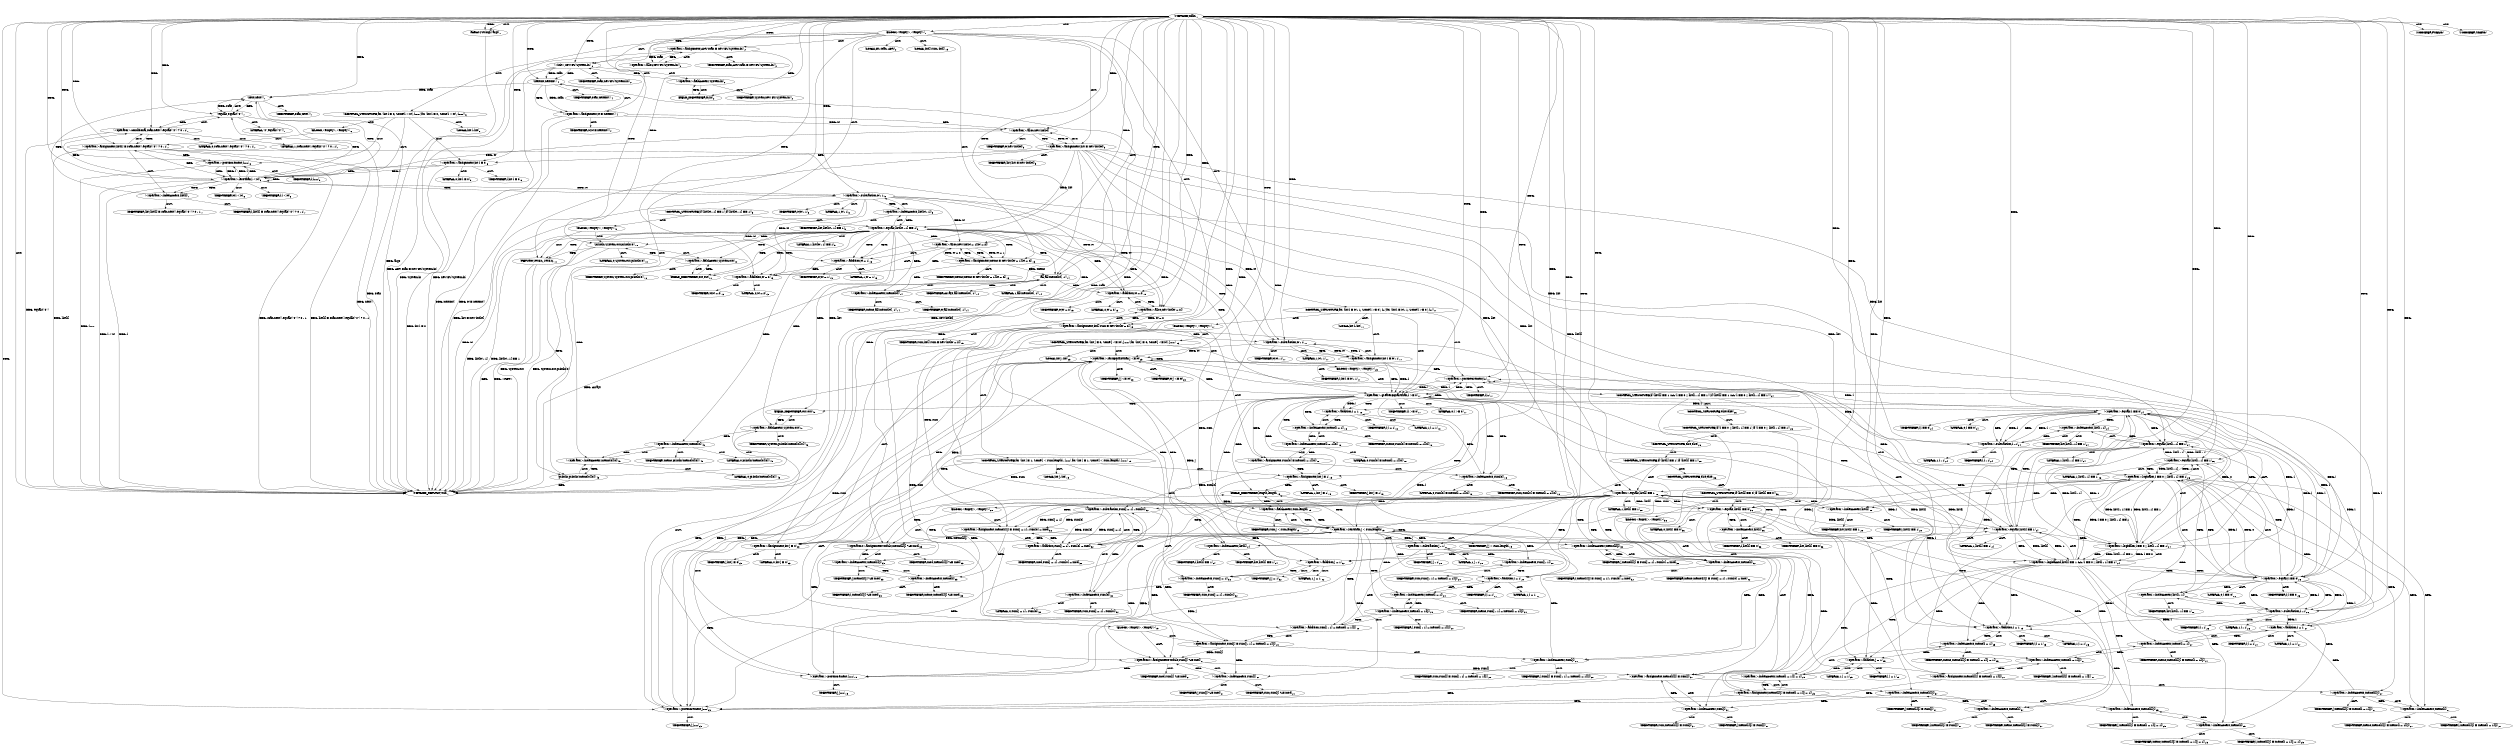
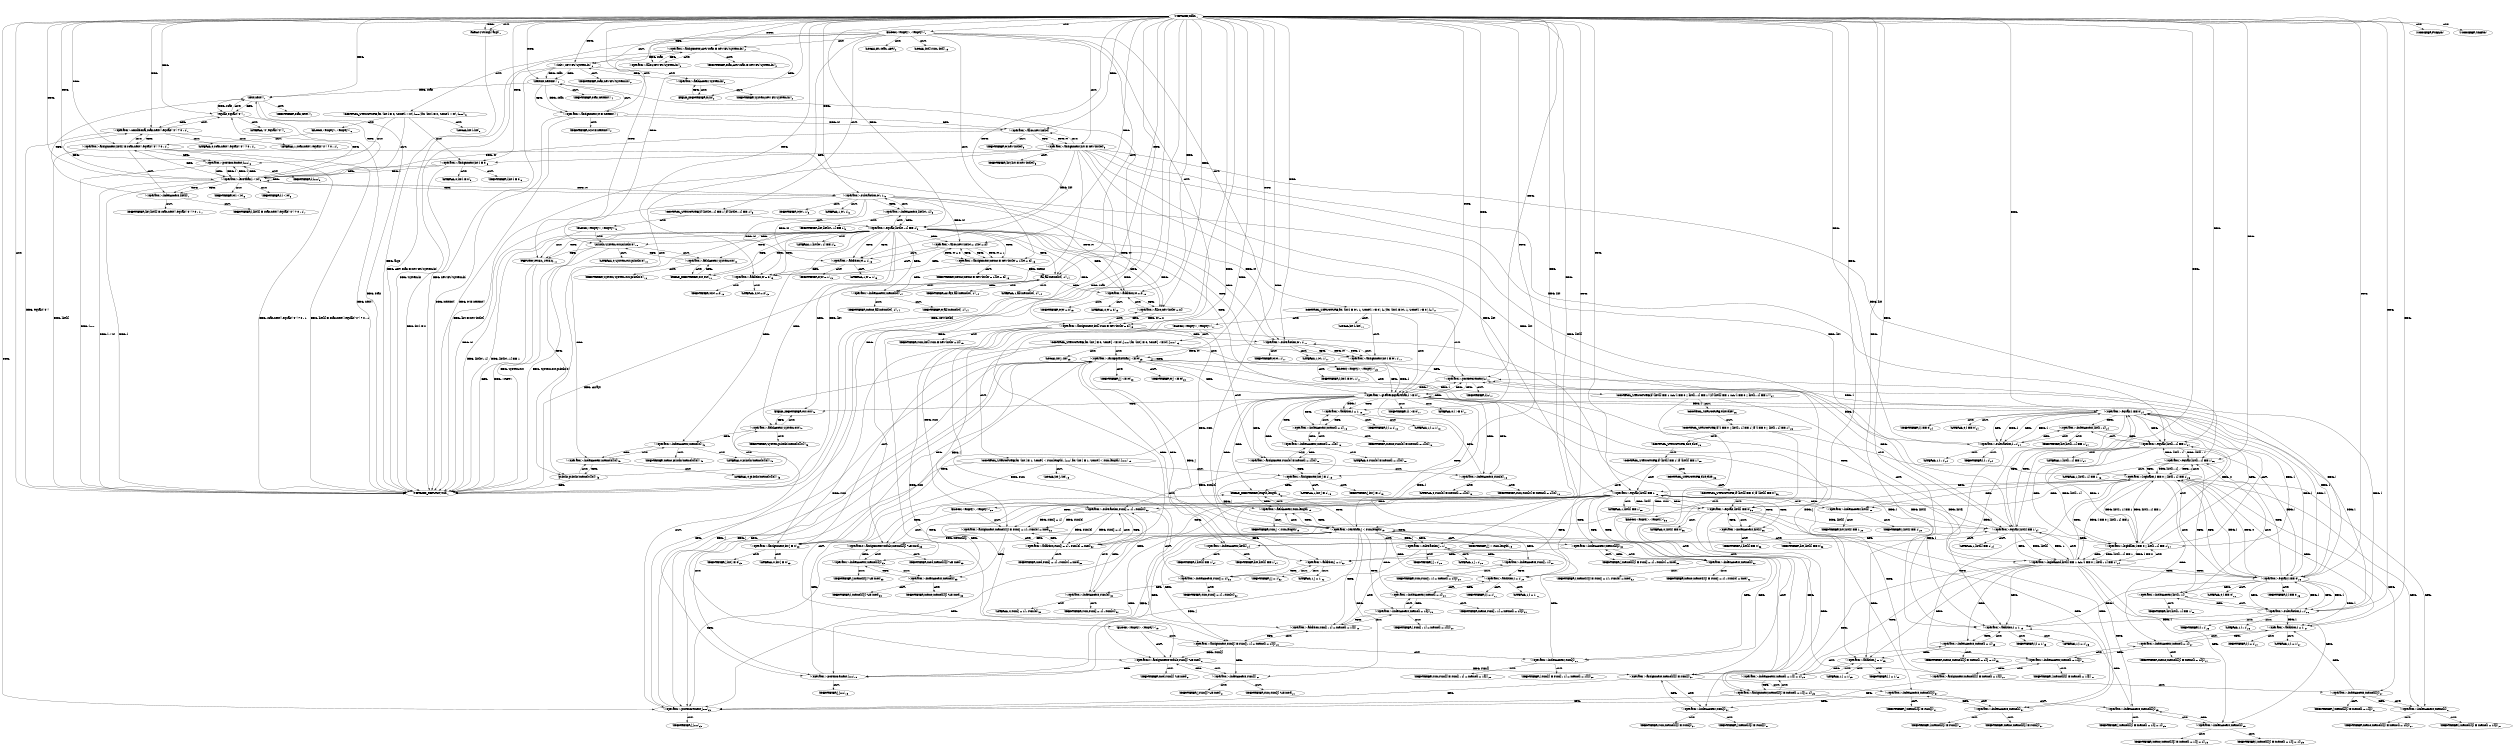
edge "(METHOD,main)" -> "(<operator>.equals,list[N - 1] == 1)": added, label "DDG:"
